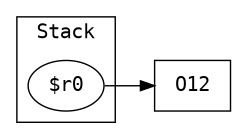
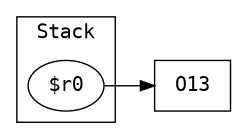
node "O12": label "O12" -> "O13"
